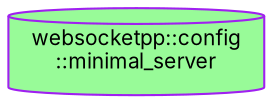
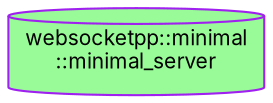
node "websocketpp::config ::minimal_server": label "websocketpp::config ::minimal_server" -> "websocketpp::minimal ::minimal_server"
